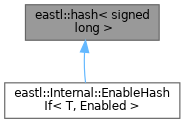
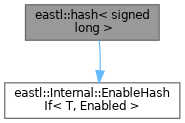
edge "eastl::Internal::EnableHash If< T, Enabled >" -> "eastl::hash< signed long >": reversed
